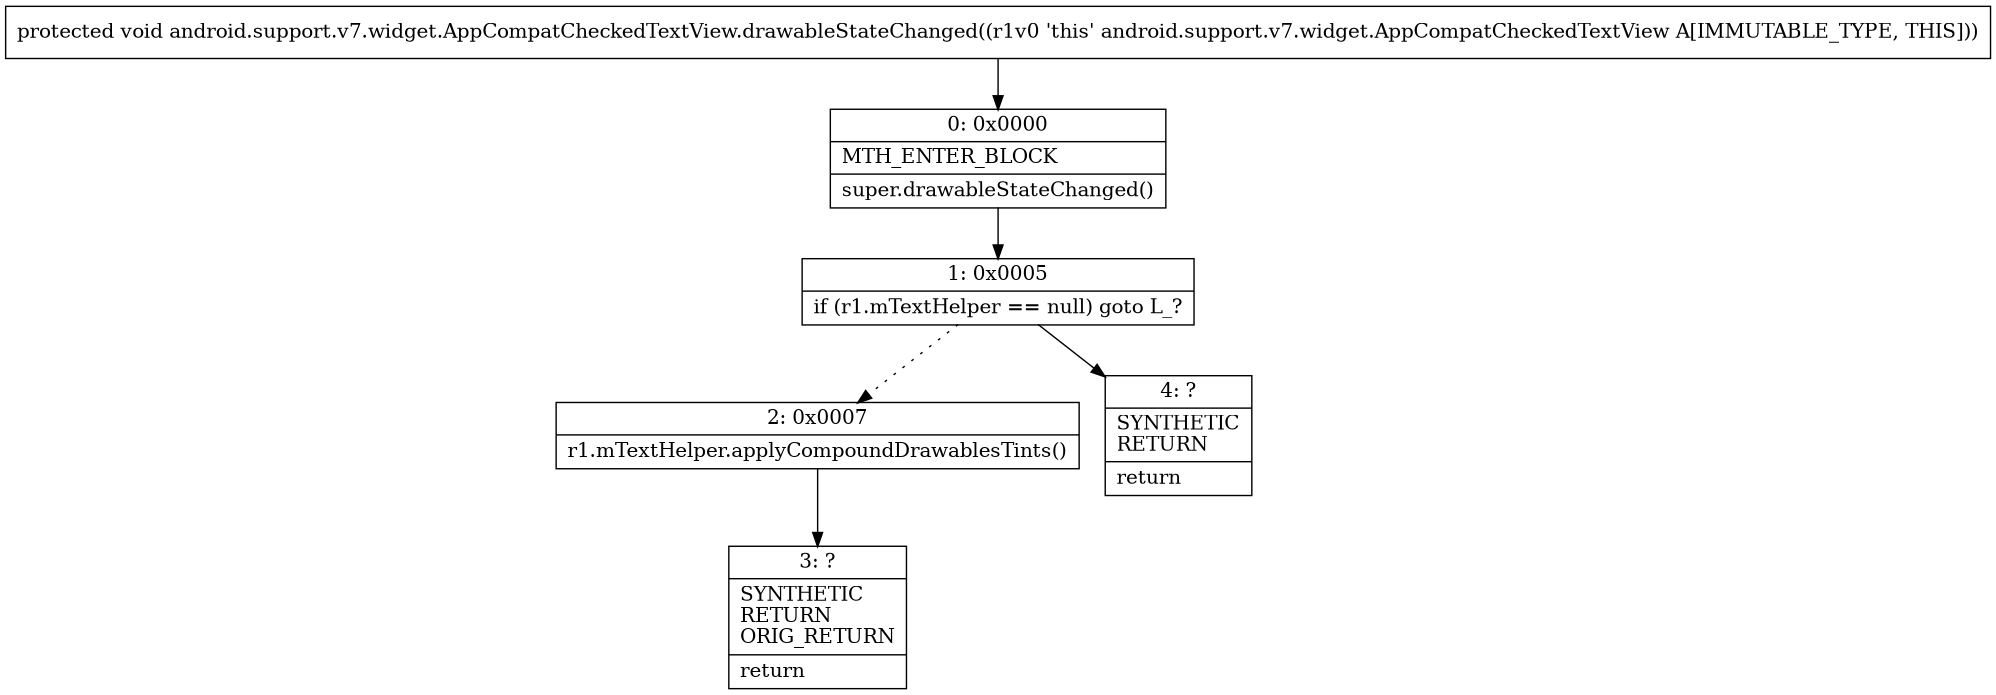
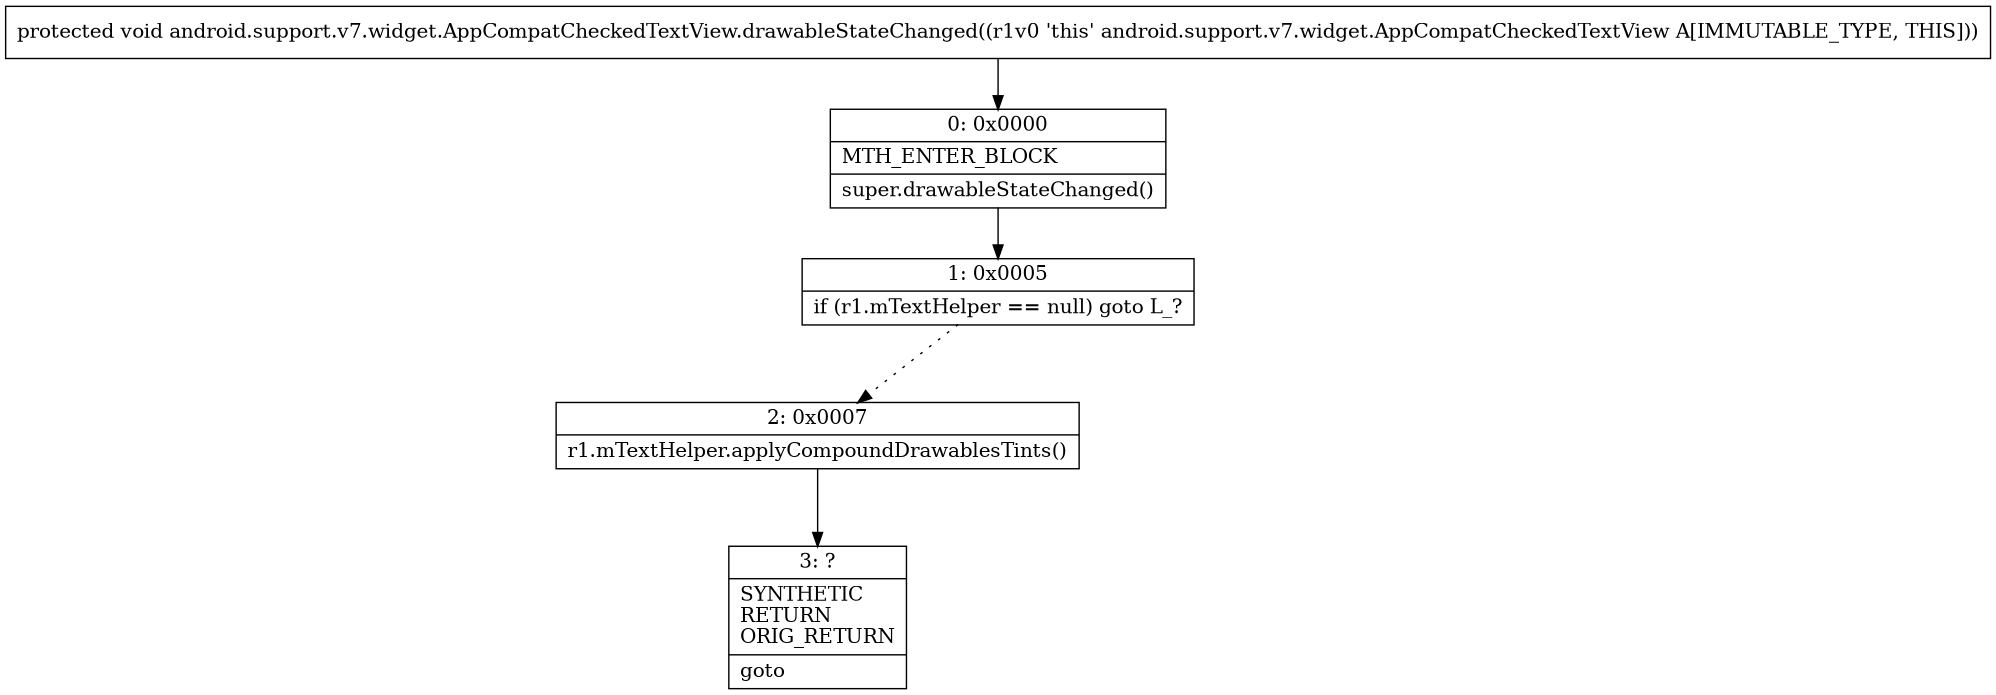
node "4: ?": removed
node "3: ?": text "return" -> "goto"
